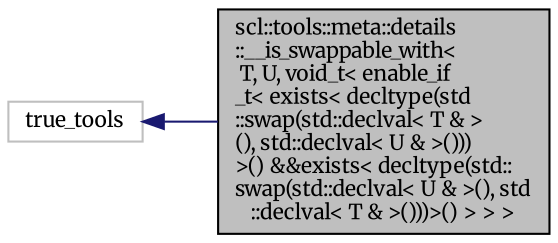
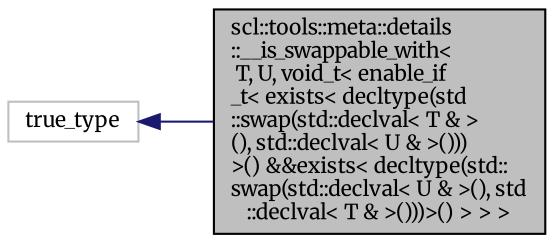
node "true_tools": label "true_tools" -> "true_type"
